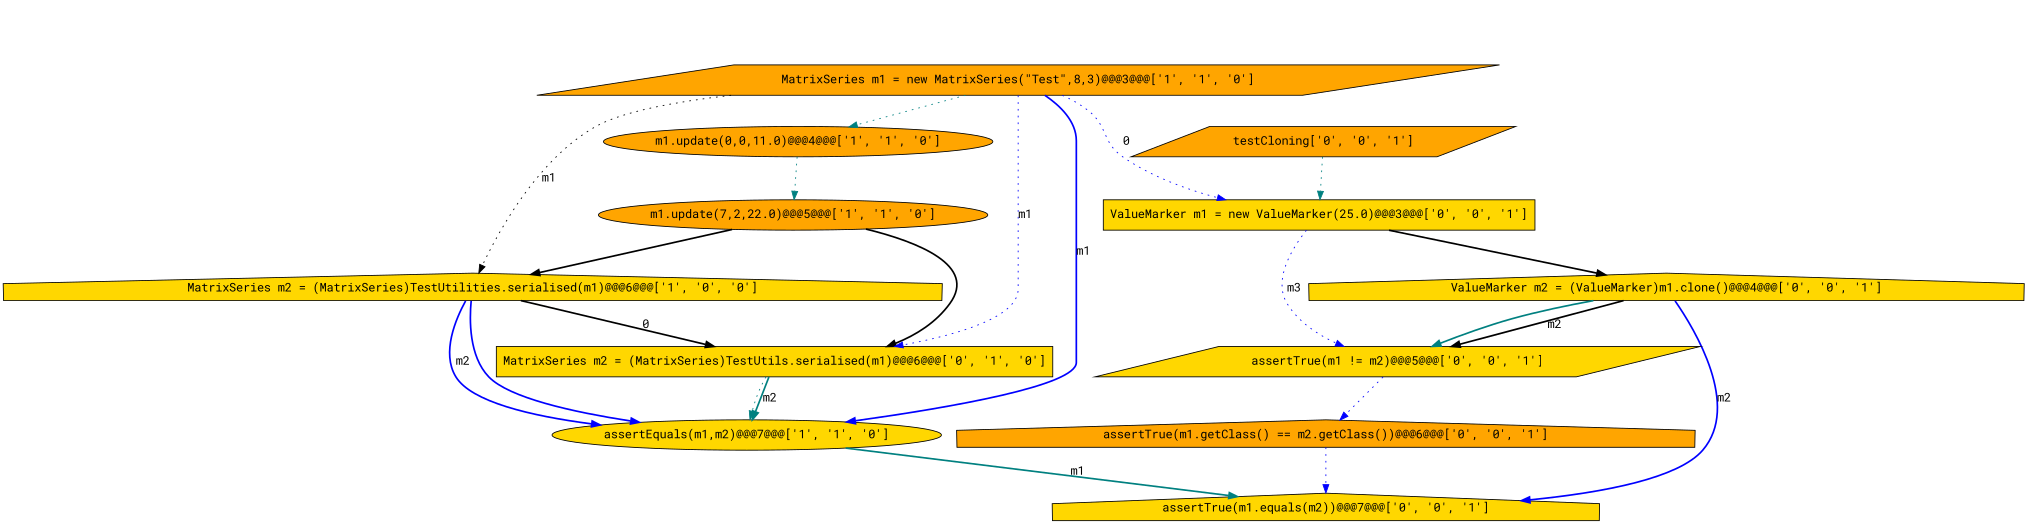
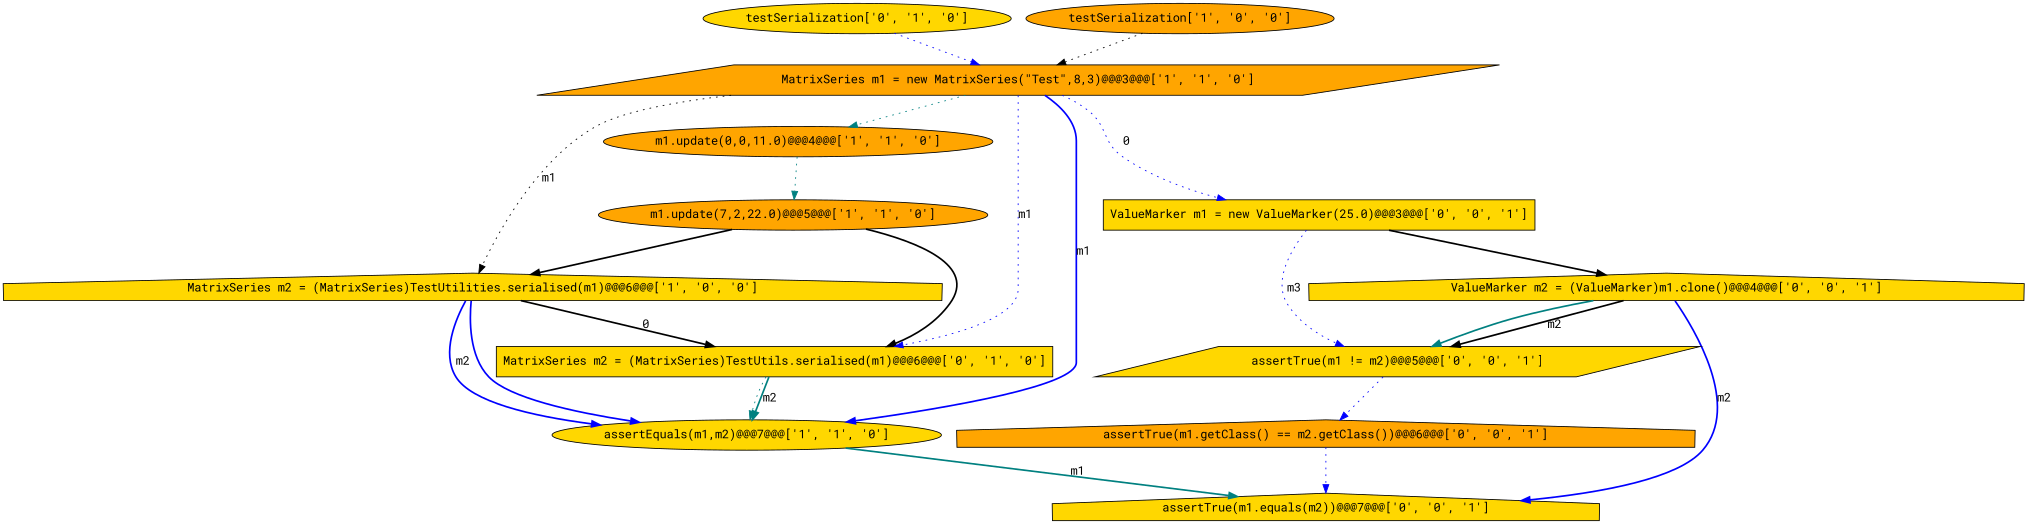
node "testSerialization['0', '1', '0']": added
node "testSerialization['1', '0', '0']": added
node "testCloning['0', '0', '1']": removed
